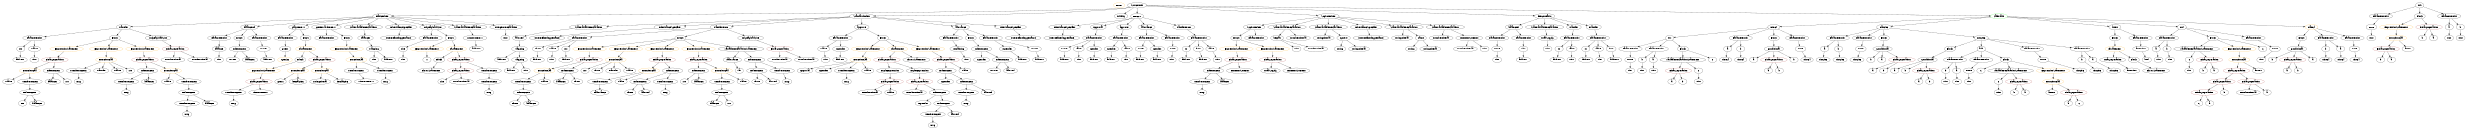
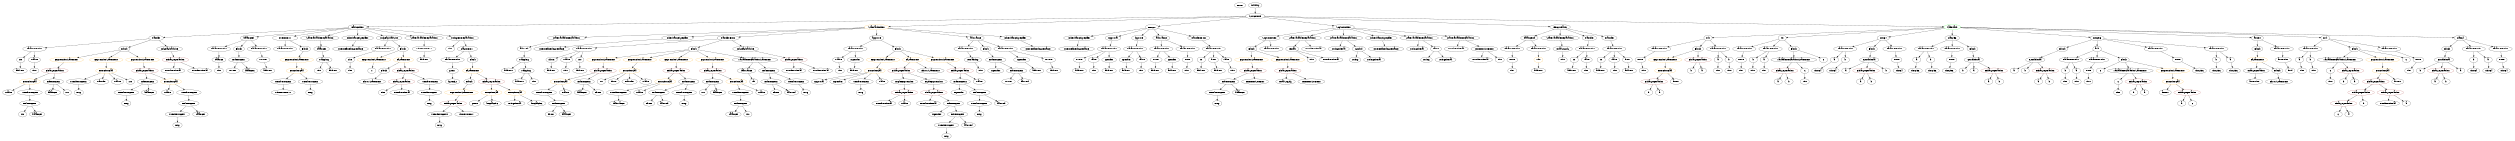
node "Enter": color orange -> black
edge "SourceUnit" -> "solidity": reversed
node "StandardToken": color black -> orange
edge "BasicToken" -> "play_TOD11": now "UsingForDeclaration" -> "play_TOD11"
node "getReward_TOD11": label "getReward_TOD11" -> "size_TOD11"
node "max64": color orange -> black
edge "max256" -> "min256": now "SafeMath" -> "min256"
edge "min64" -> "div": now "SafeMath" -> "div"
edge "SafeMath" -> "sub": added
node "who": color black -> orange
node "bytes32": color orange -> black
